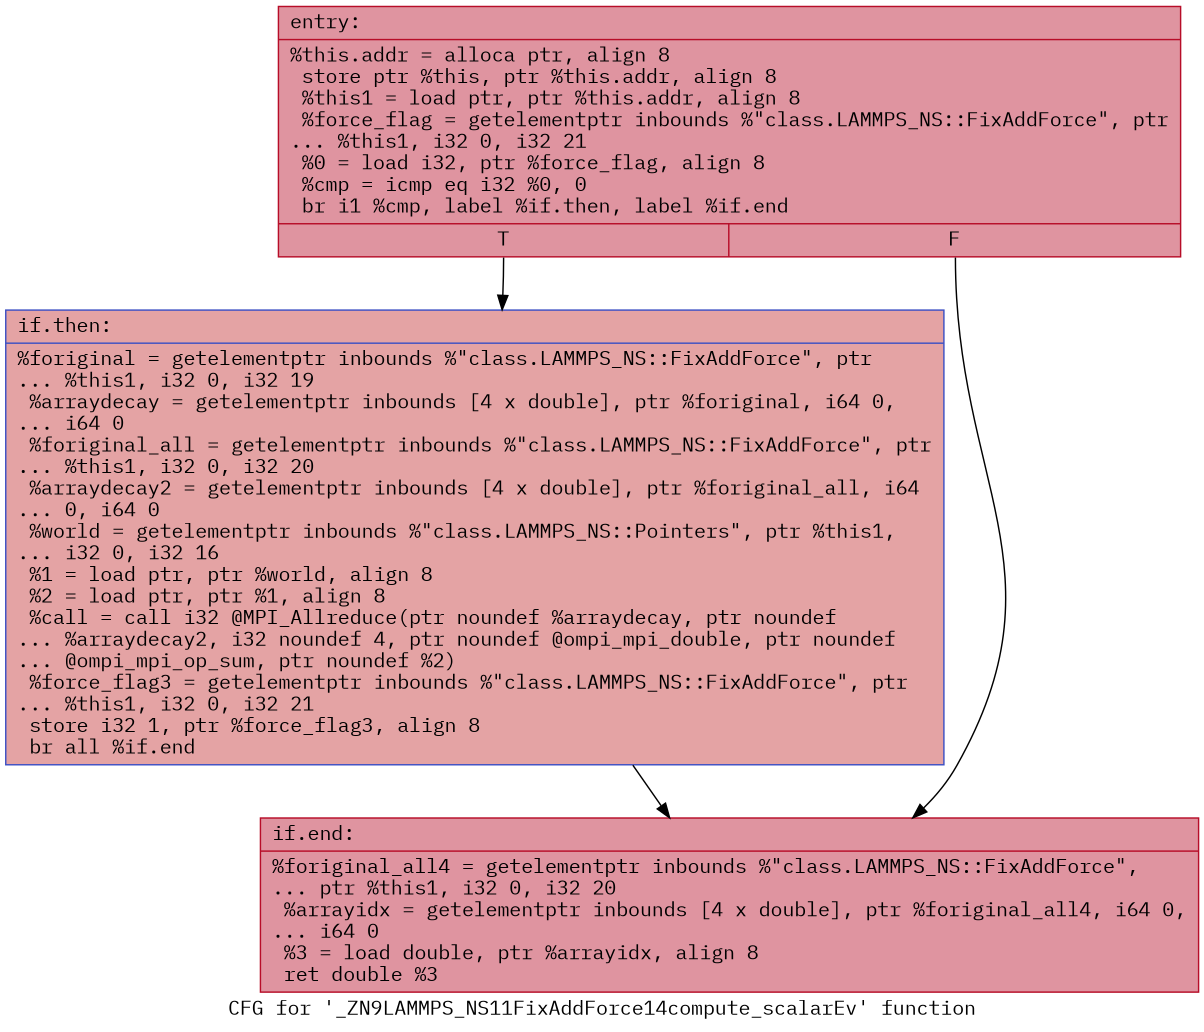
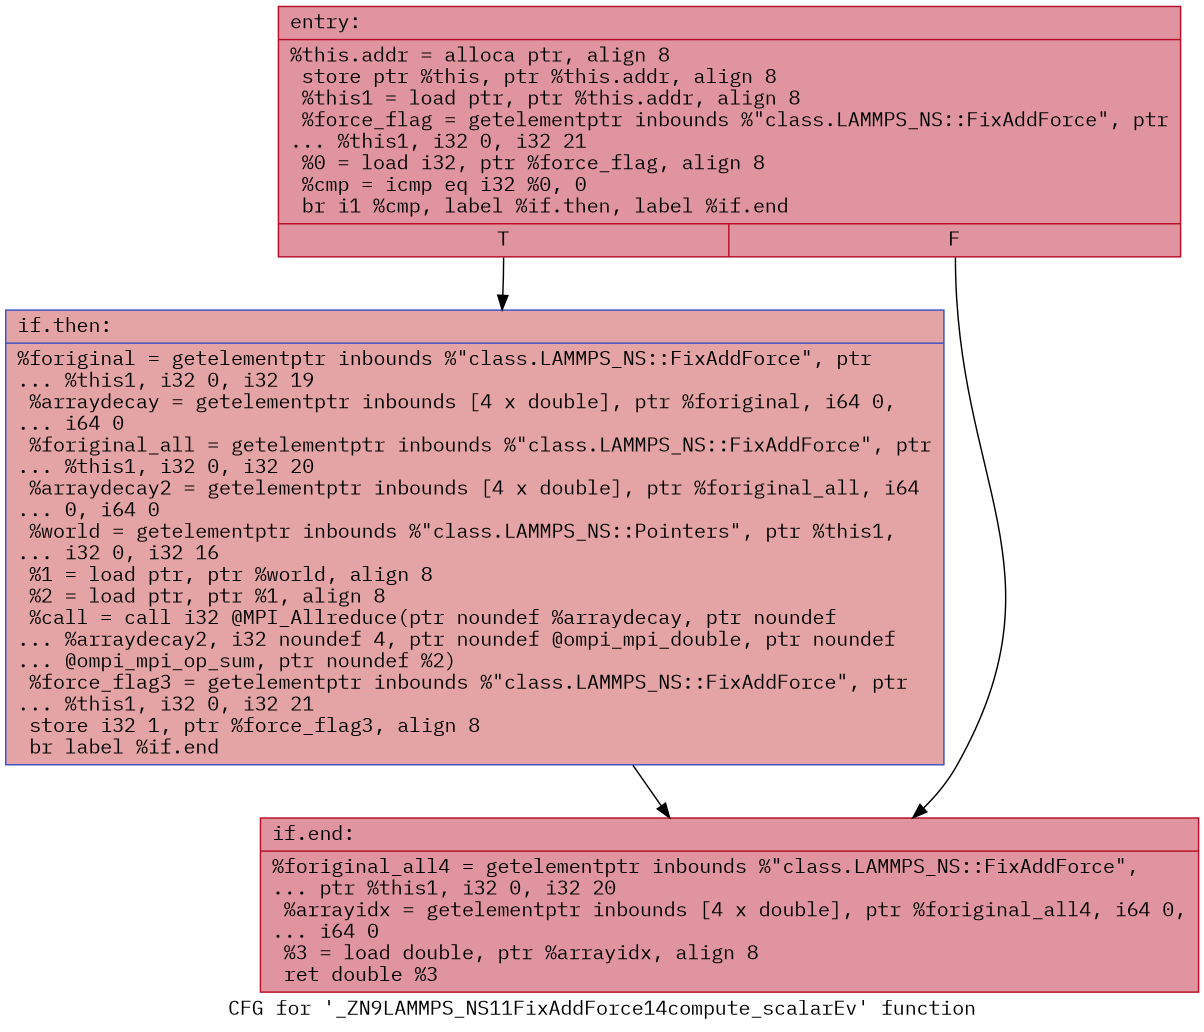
node "if.then:": text "br all %if.end" -> "br label %if.end"
